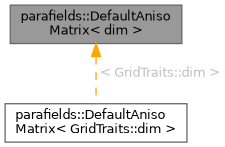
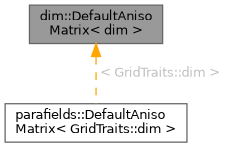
node "parafields::DefaultAniso Matrix< dim >": label "parafields::DefaultAniso Matrix< dim >" -> "dim::DefaultAniso Matrix< dim >"
